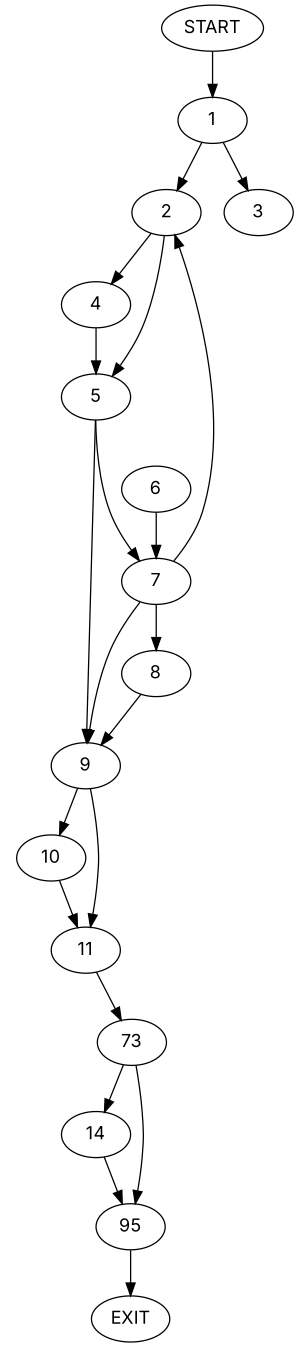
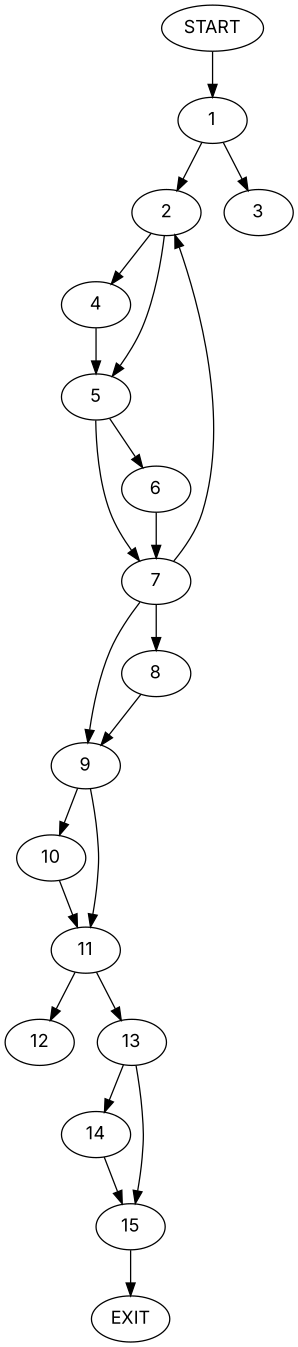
edge "5" -> "9": now "5" -> "6"
node "12": added
node "73": label "73" -> "13"
node "95": label "95" -> "15"
